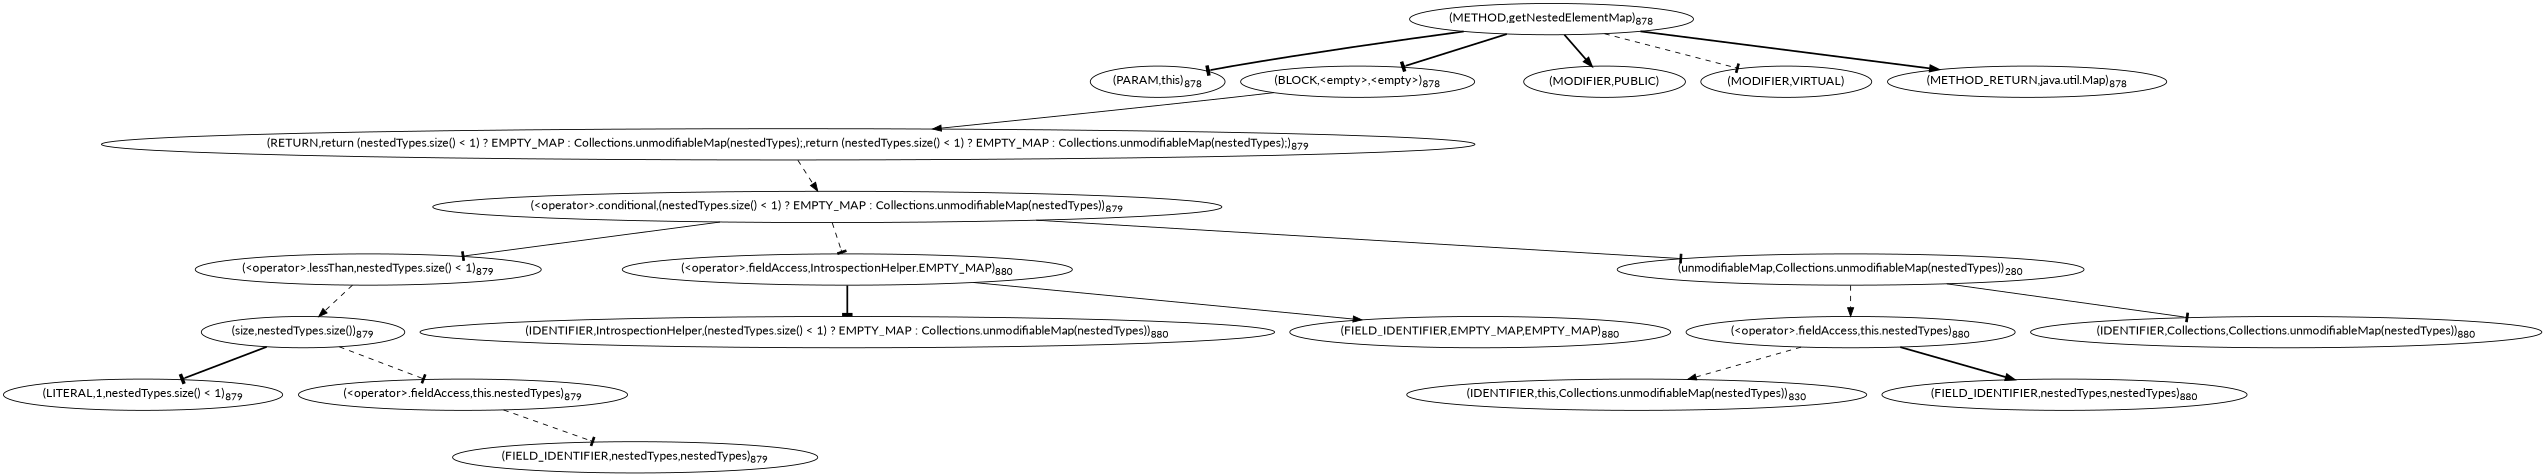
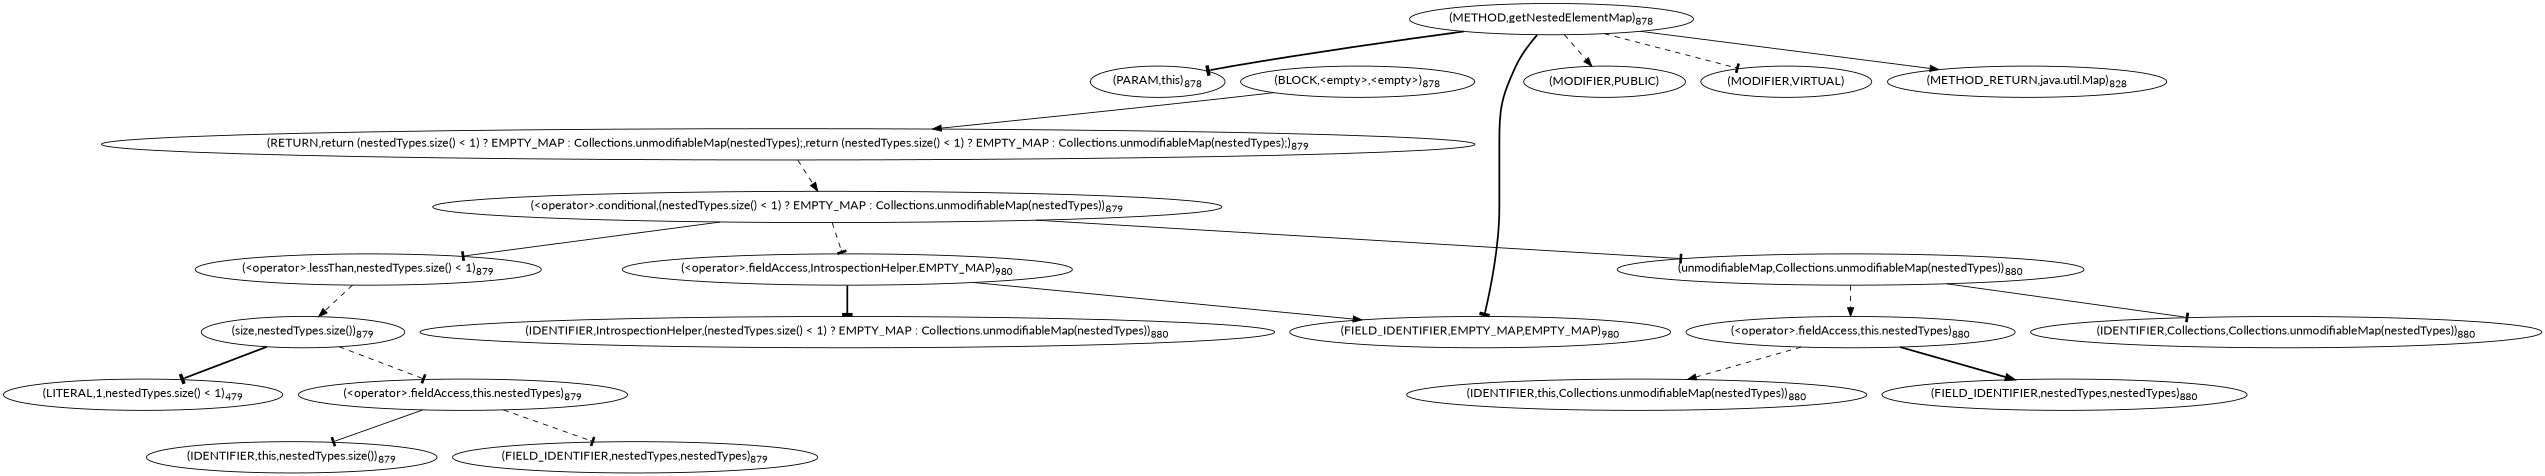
edge "(METHOD,getNestedElementMap)" -> "(MODIFIER,PUBLIC)": style bold -> dashed
edge "(METHOD,getNestedElementMap)" -> "(BLOCK,<empty>,<empty>)": now "(METHOD,getNestedElementMap)" -> "(FIELD_IDENTIFIER,EMPTY_MAP,EMPTY_MAP)"
edge "(METHOD,getNestedElementMap)" -> "(METHOD_RETURN,java.util.Map)": style bold -> solid
node "(METHOD_RETURN,java.util.Map)": text "878" -> "828"
node "(<operator>.fieldAccess,IntrospectionHelper.EMPTY_MAP)": text "880" -> "980"
node "(unmodifiableMap,Collections.unmodifiableMap(nestedTypes))": text "280" -> "880"
node "(FIELD_IDENTIFIER,EMPTY_MAP,EMPTY_MAP)": text "880" -> "980"
node "(LITERAL,1,nestedTypes.size() < 1)": text "879" -> "479"
node "(IDENTIFIER,this,Collections.unmodifiableMap(nestedTypes))": text "830" -> "880"
node "(IDENTIFIER,this,nestedTypes.size())": added
